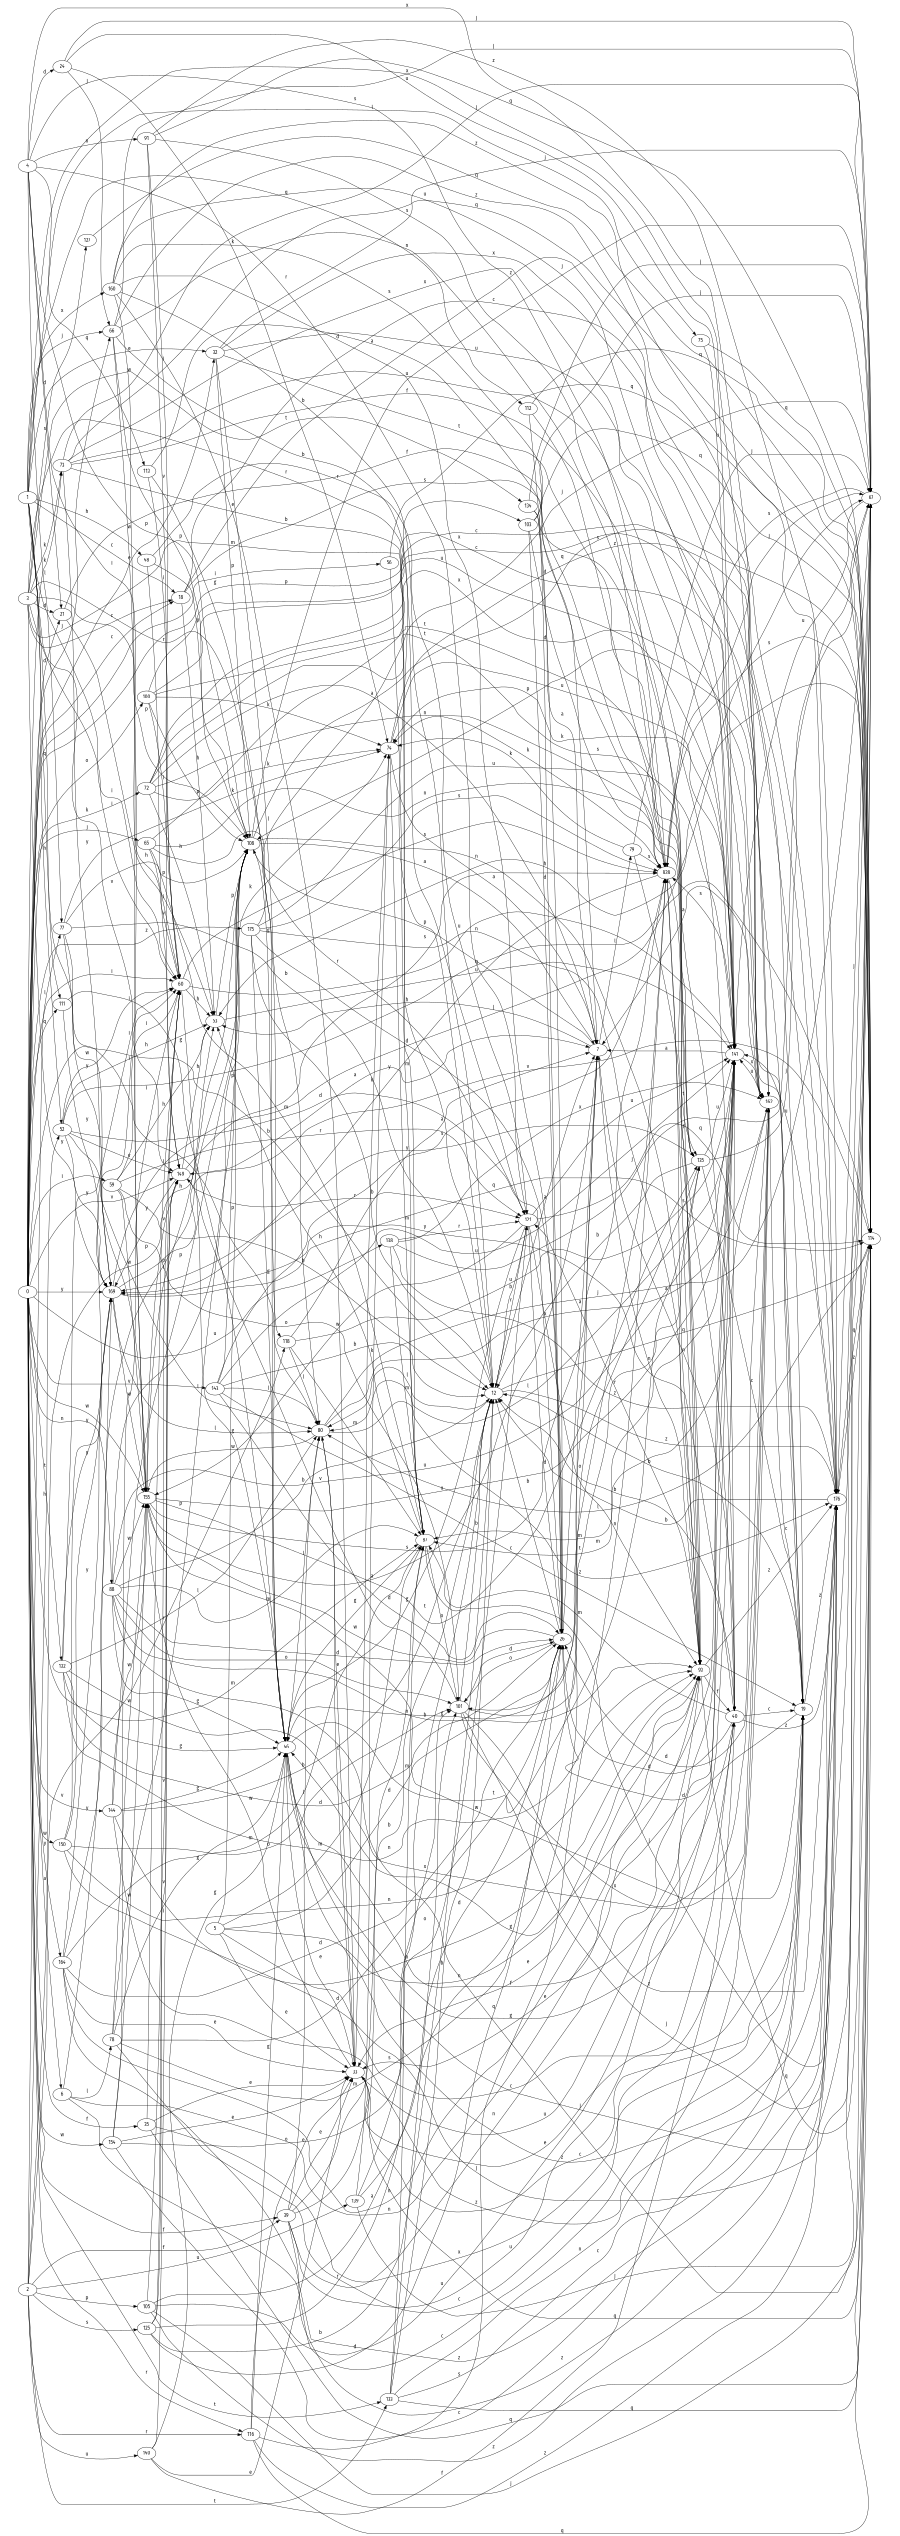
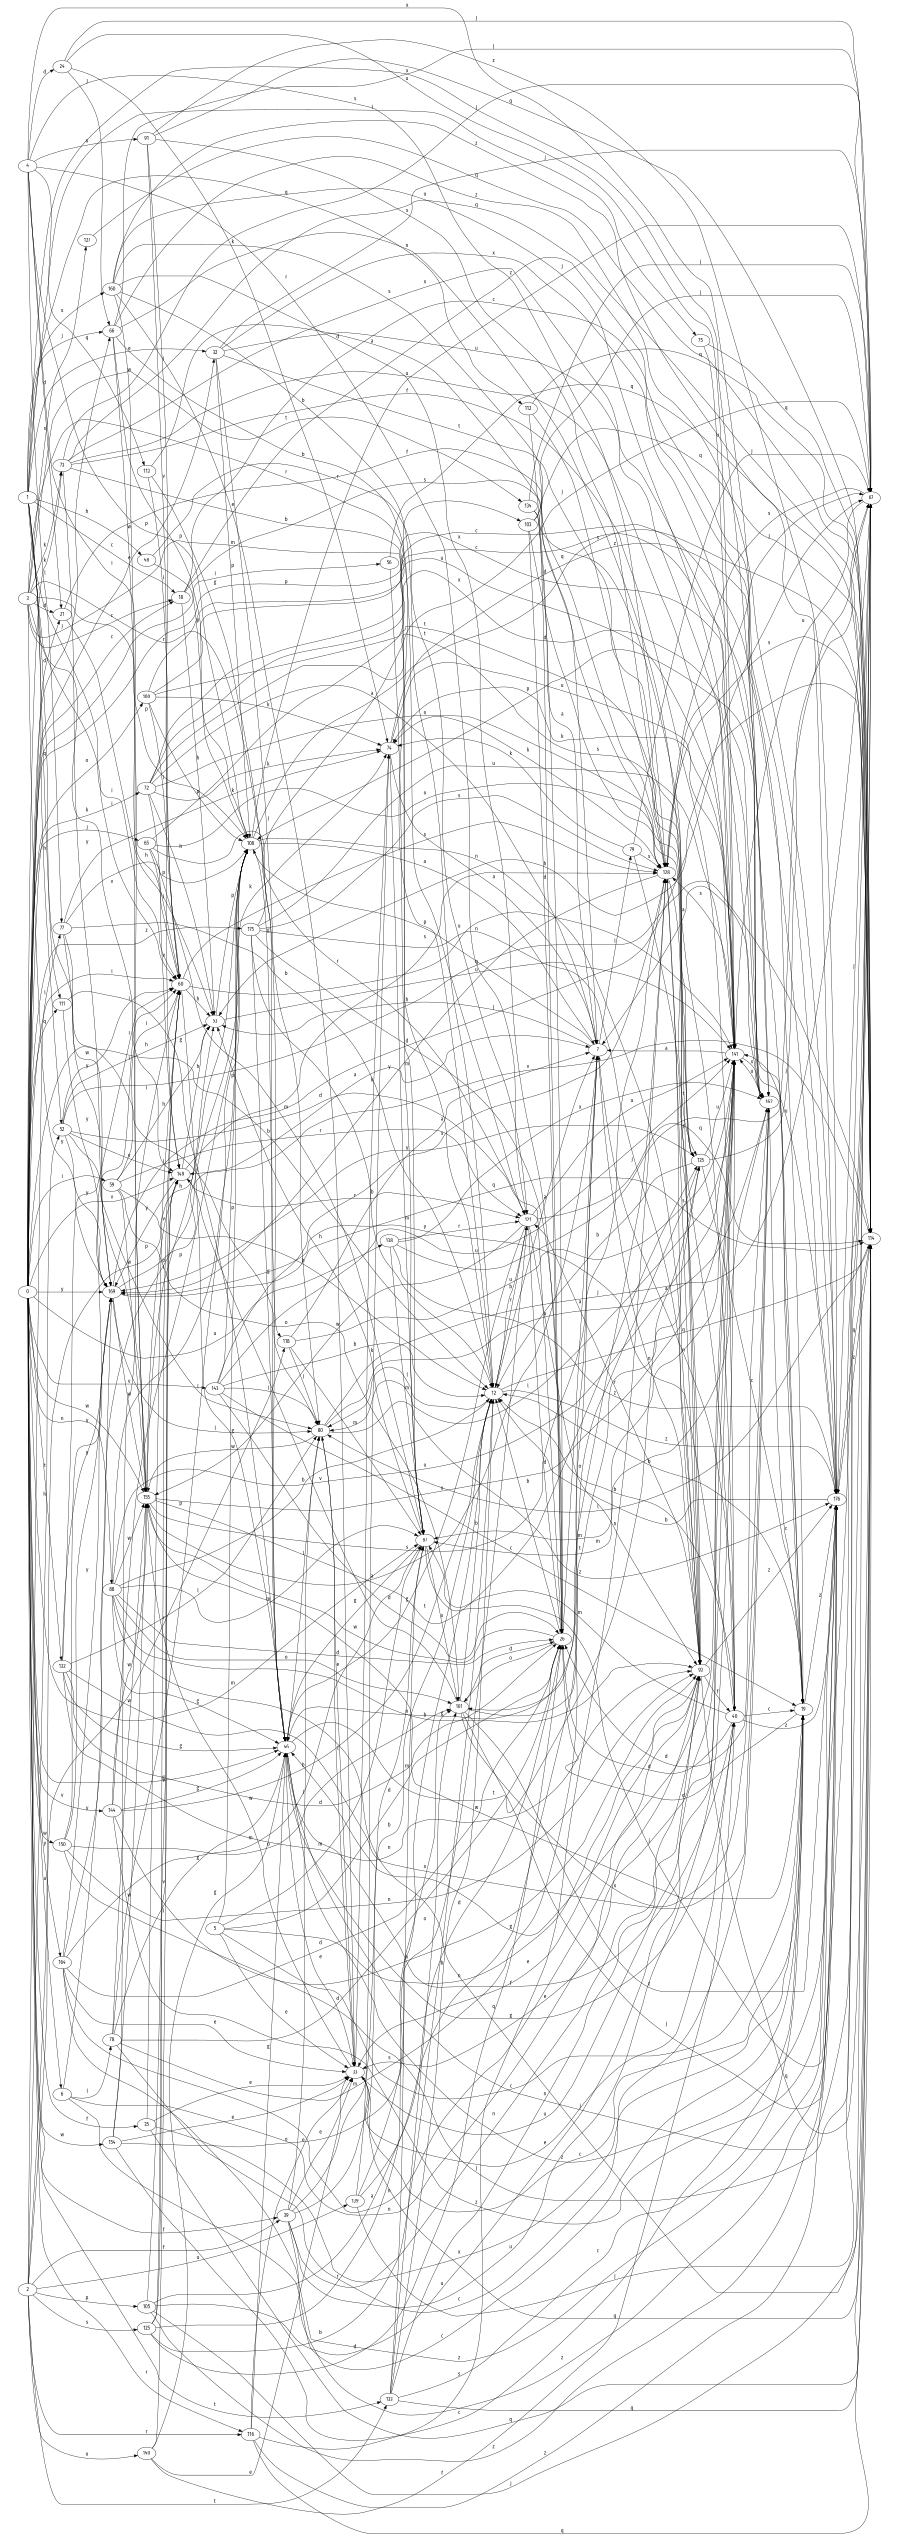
edge "48" -> "149": now "72" -> "149"
node "828": label "828" -> "128"
edge "0" -> "46": added, label "g"
edge "133" -> "162": now "133" -> "93"
